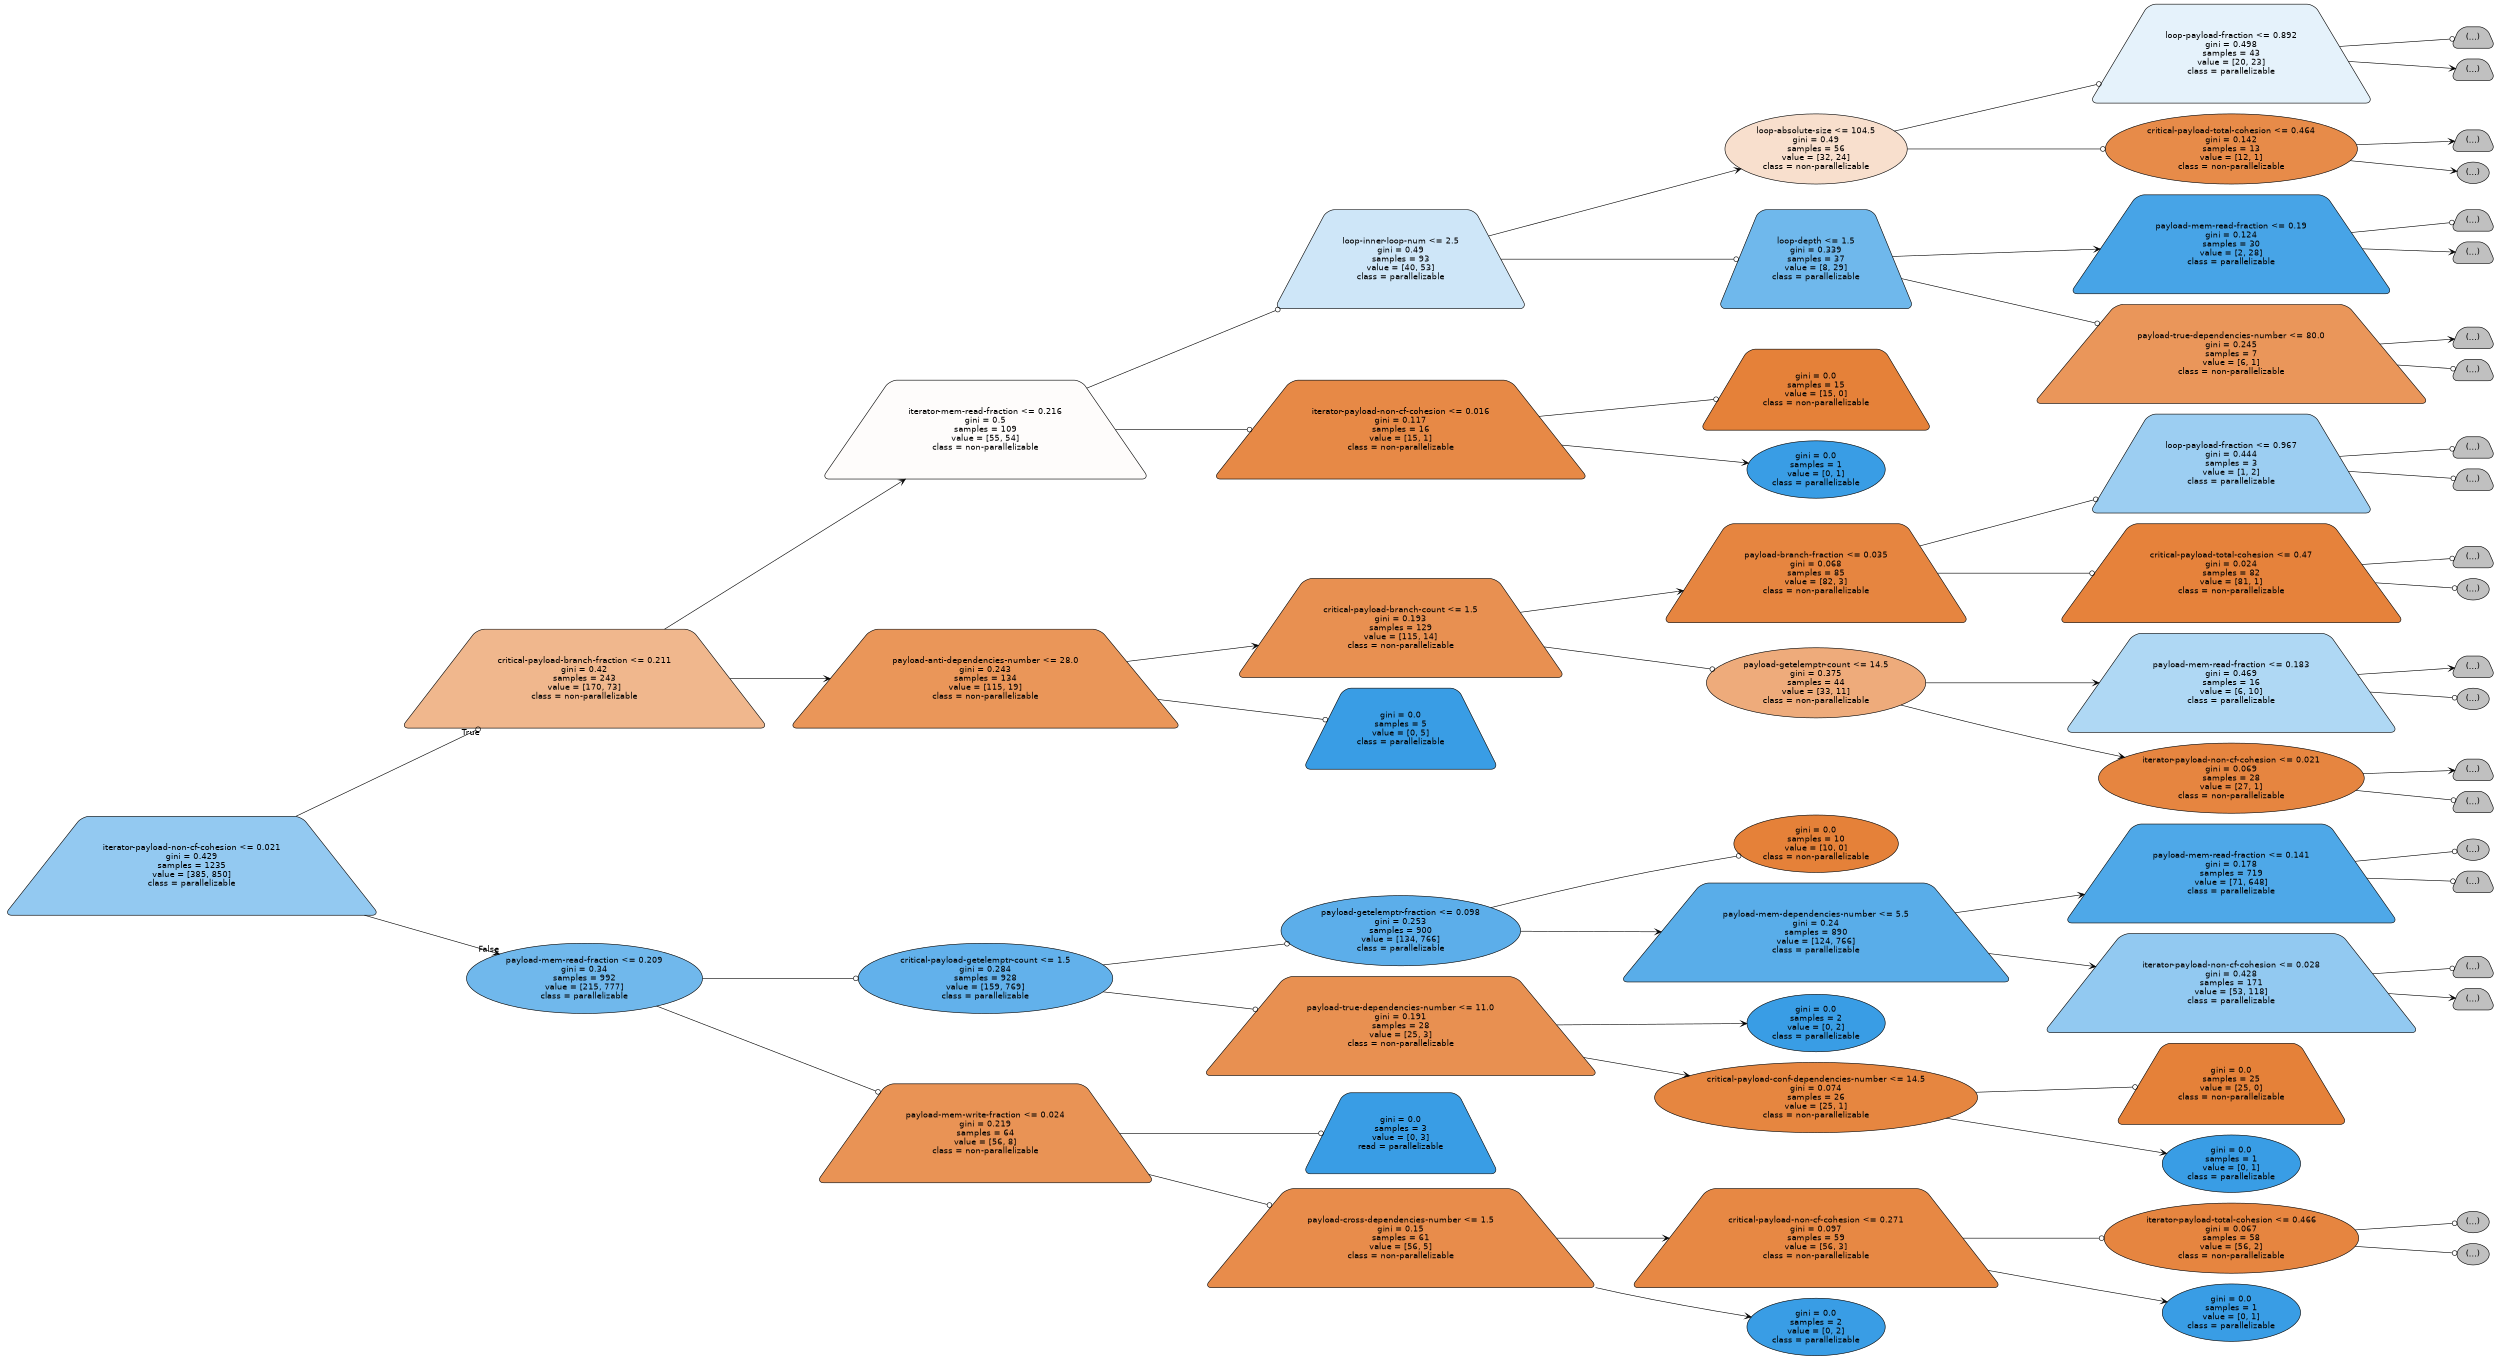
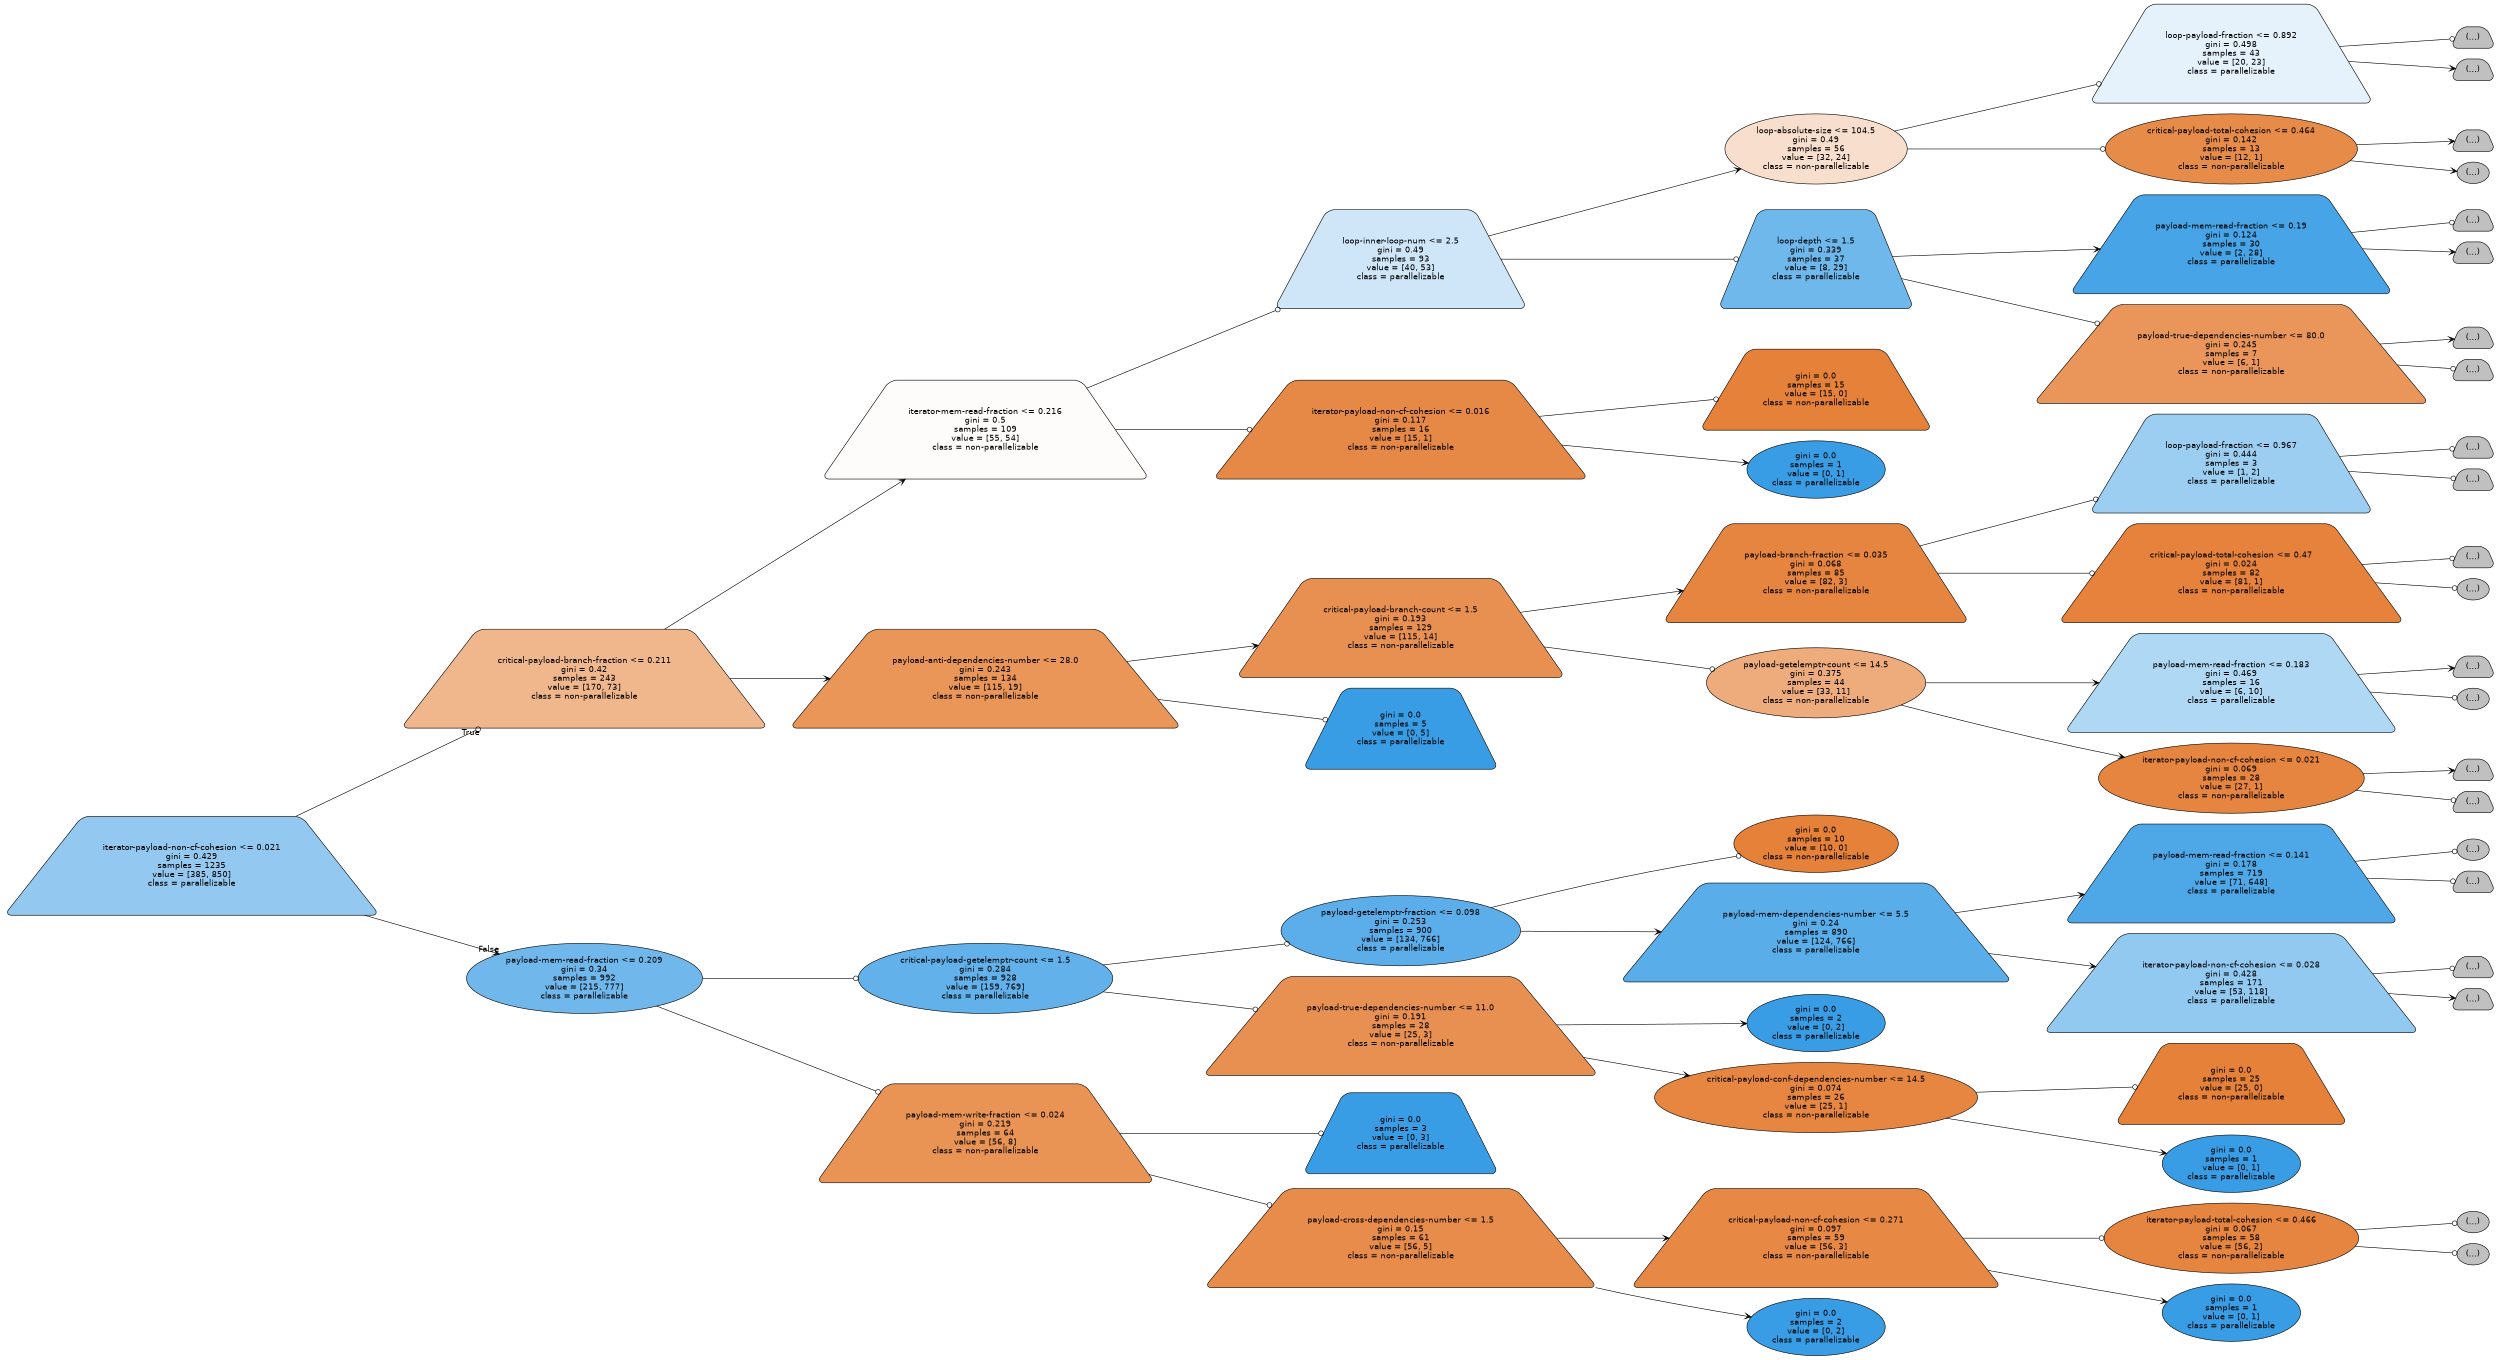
node "gini = 0.0 samples = 3 value = [0, 3] read = parallelizable": label "gini = 0.0 samples = 3 value = [0, 3] read = parallelizable" -> "gini = 0.0 samples = 3 value = [0, 3] class = parallelizable"
